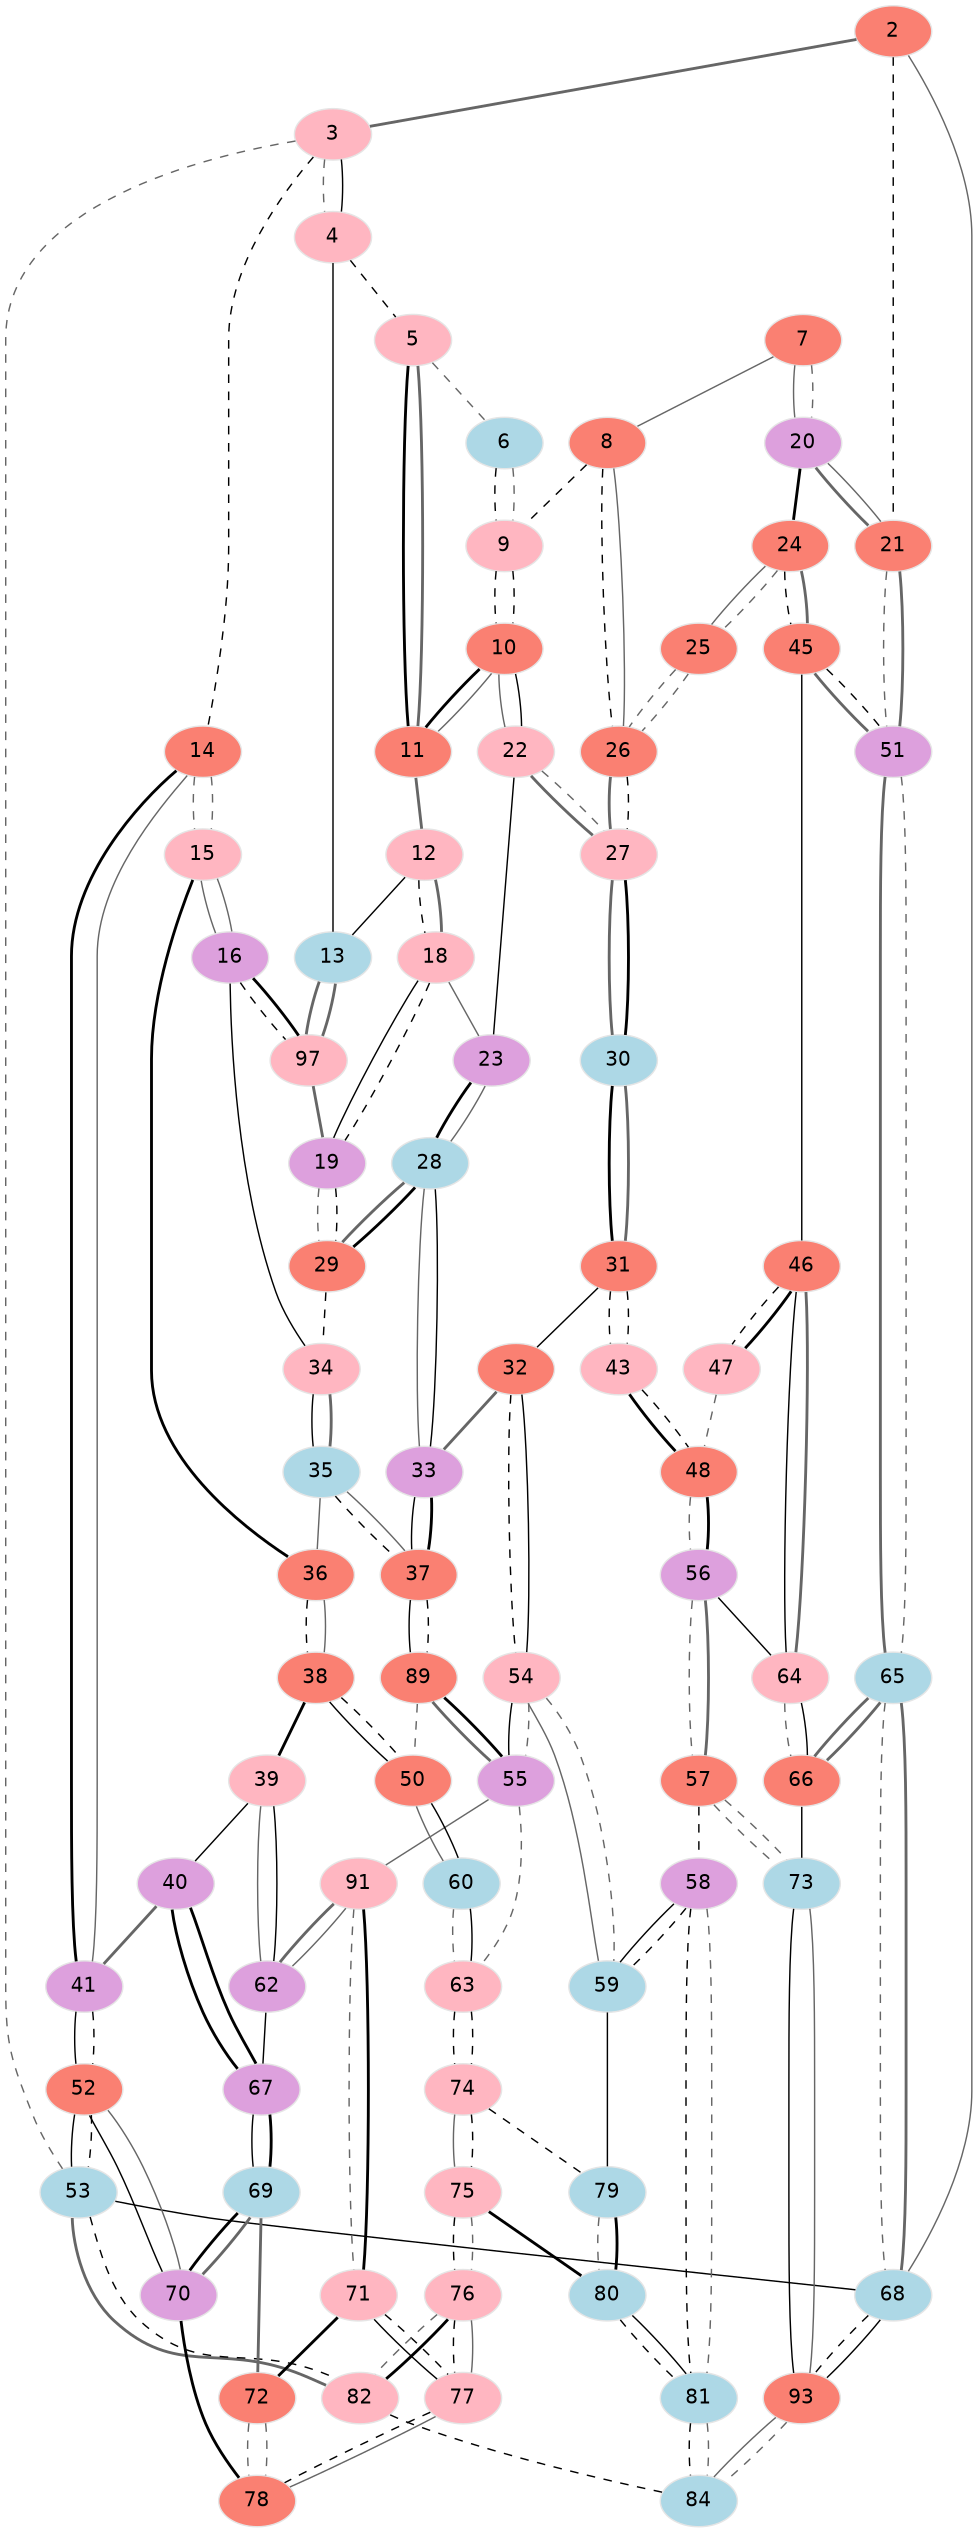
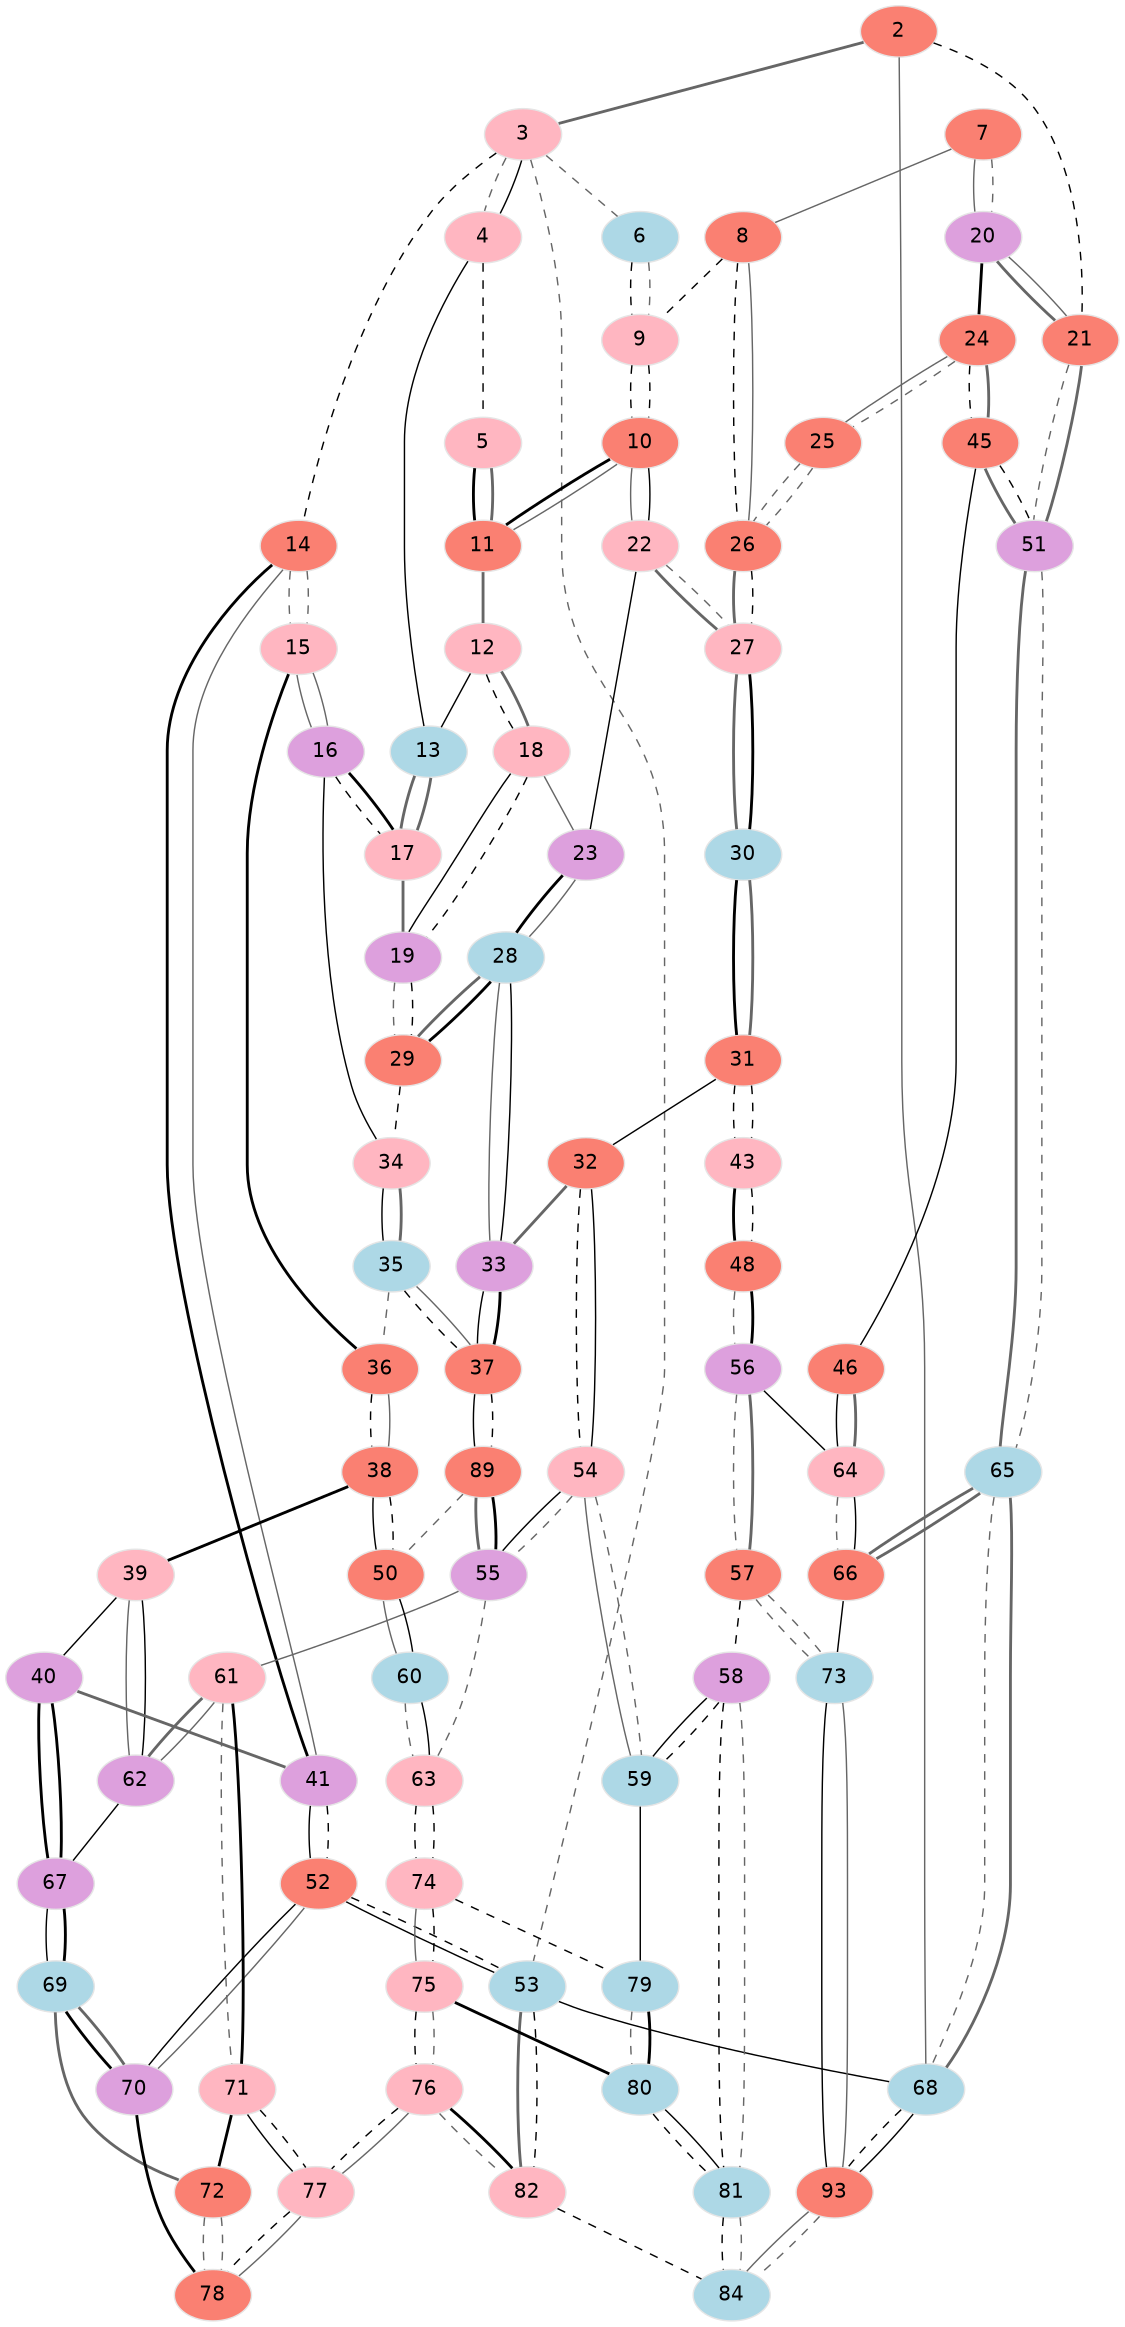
edge "5" -- "6": now "3" -- "6"
node "97": label "97" -> "17"
node "47": removed
edge "35" -- "36": style solid -> dashed
node "91": label "91" -> "61"
